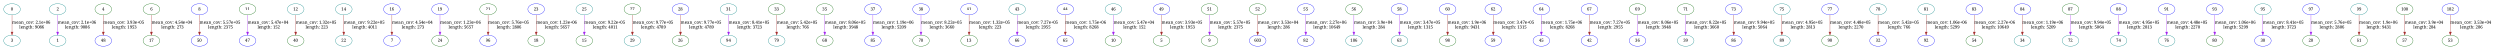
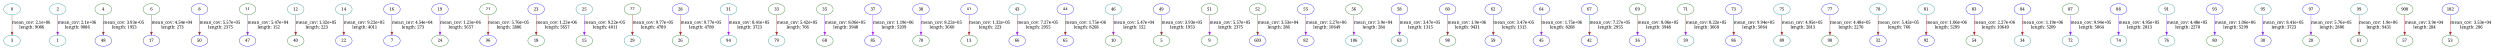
node "91": color blue -> teal
node "100": label "100" -> "900"
node "17": color darkgreen -> blue
node "22": color teal -> blue
